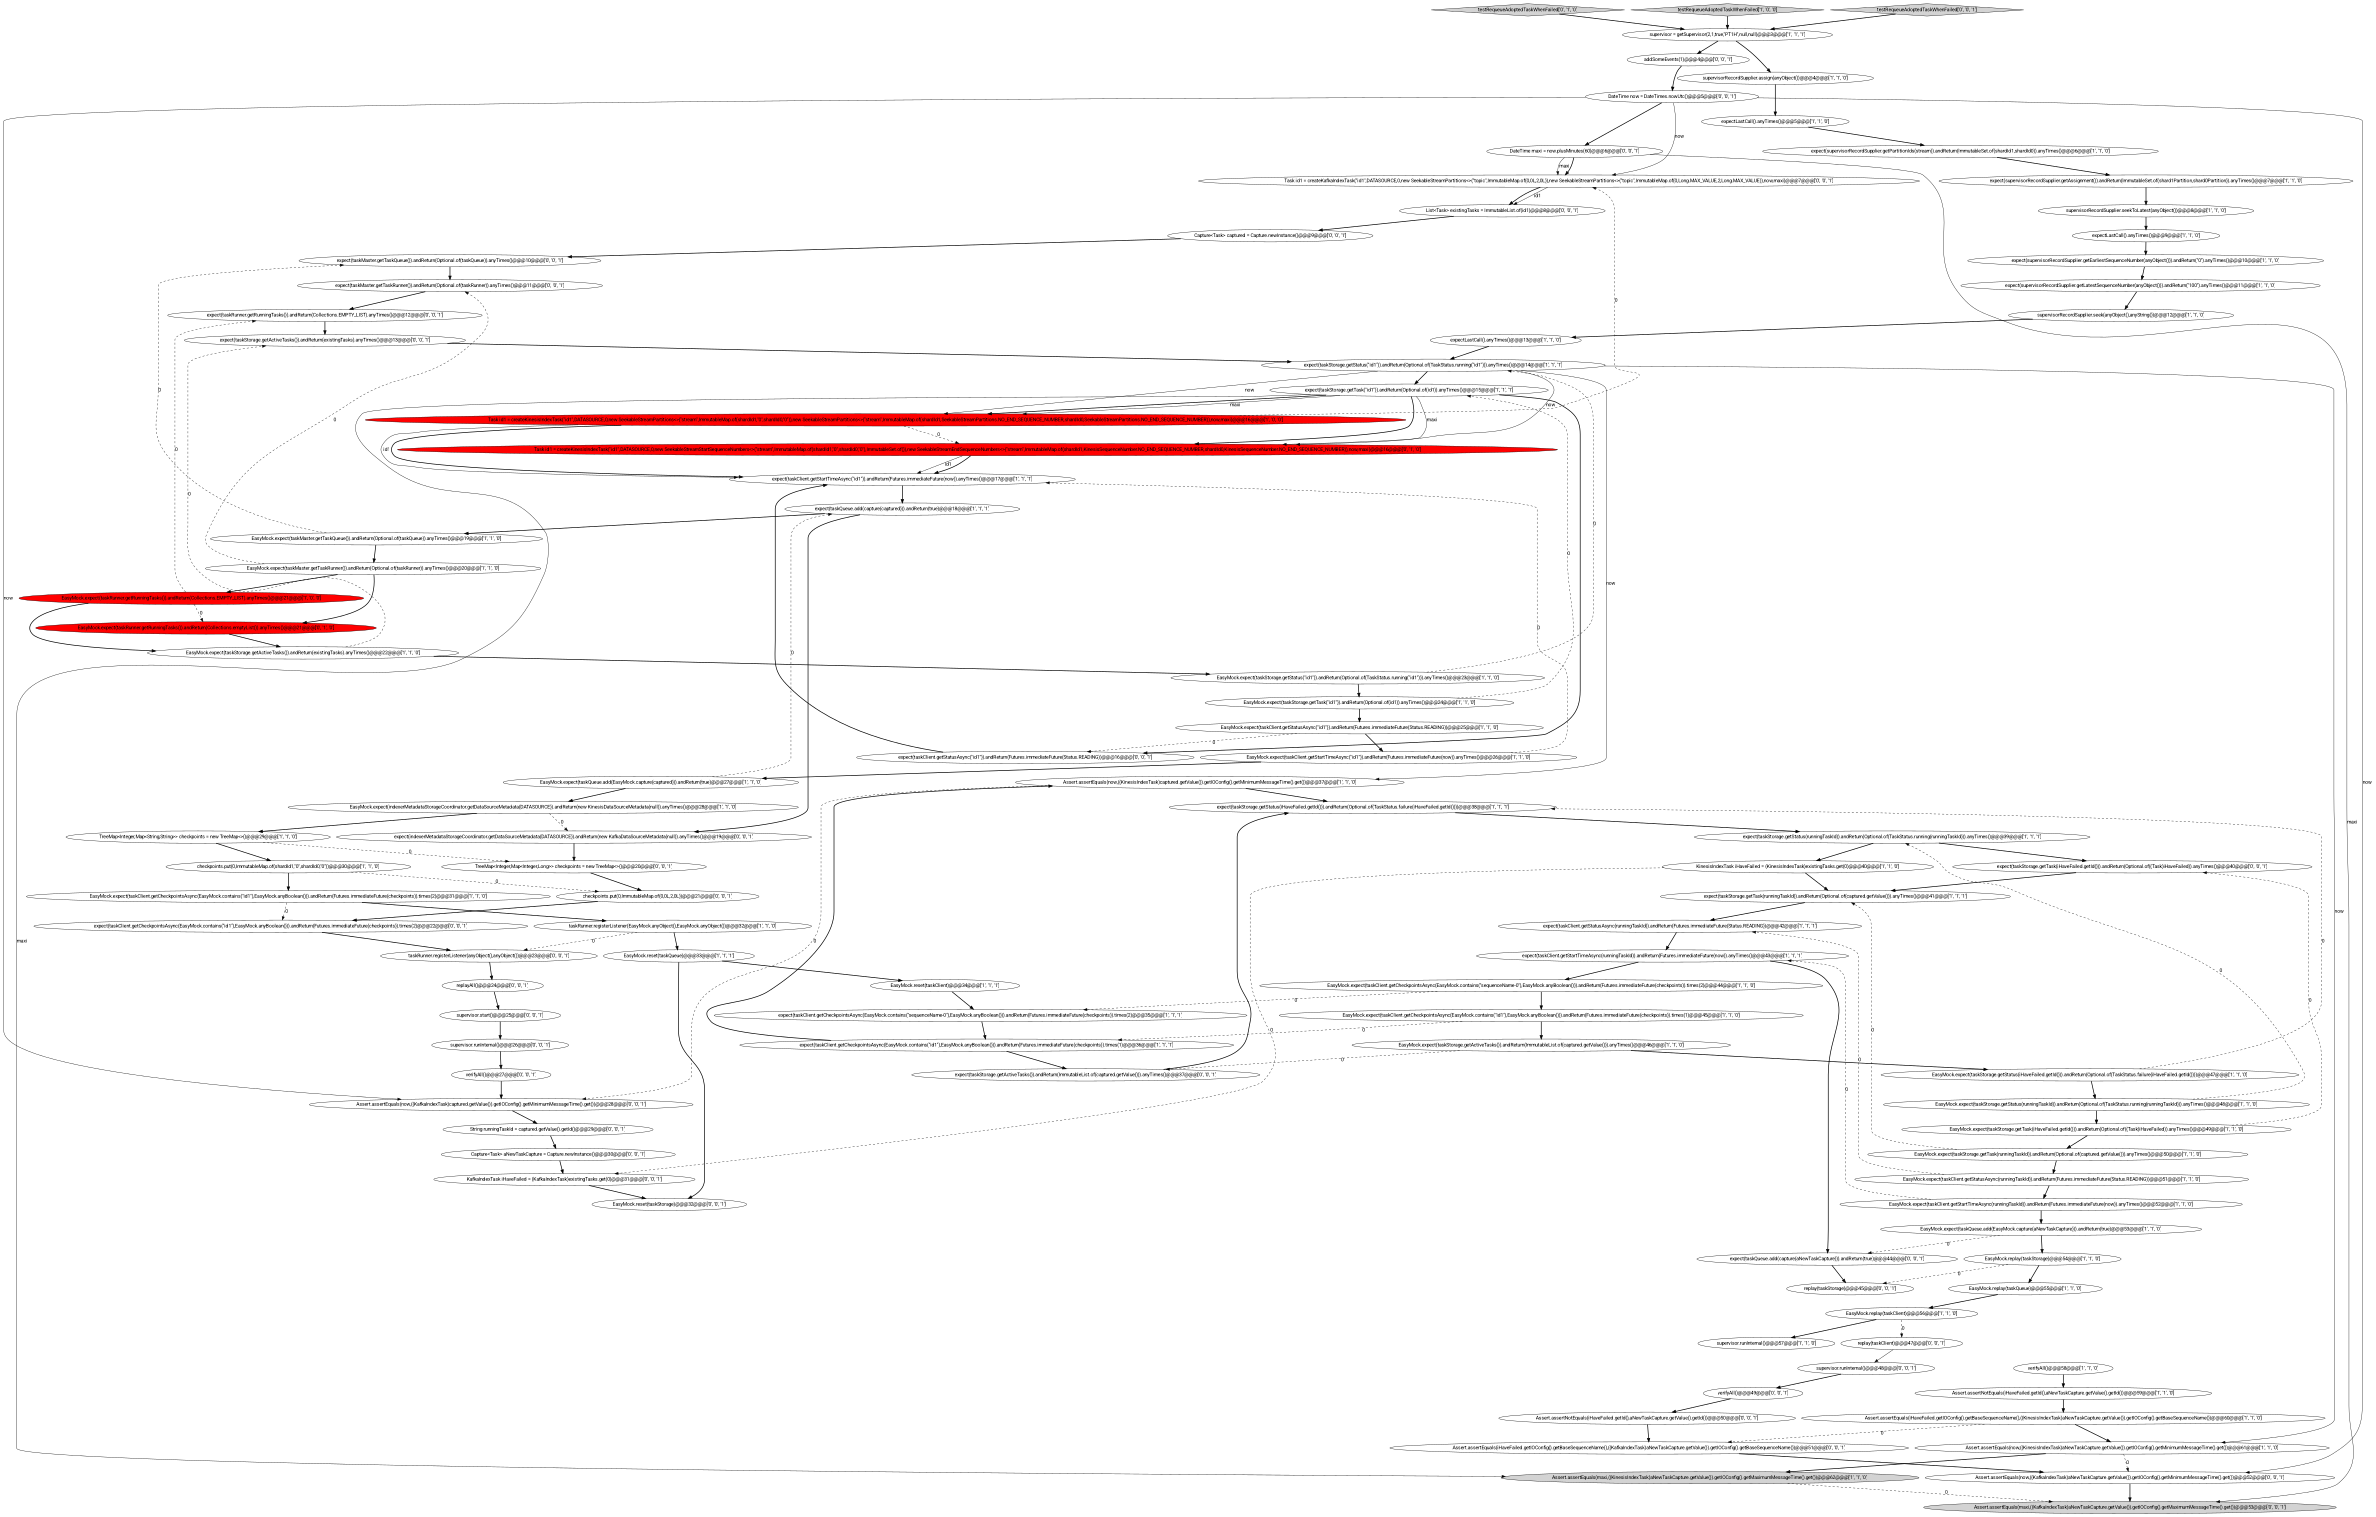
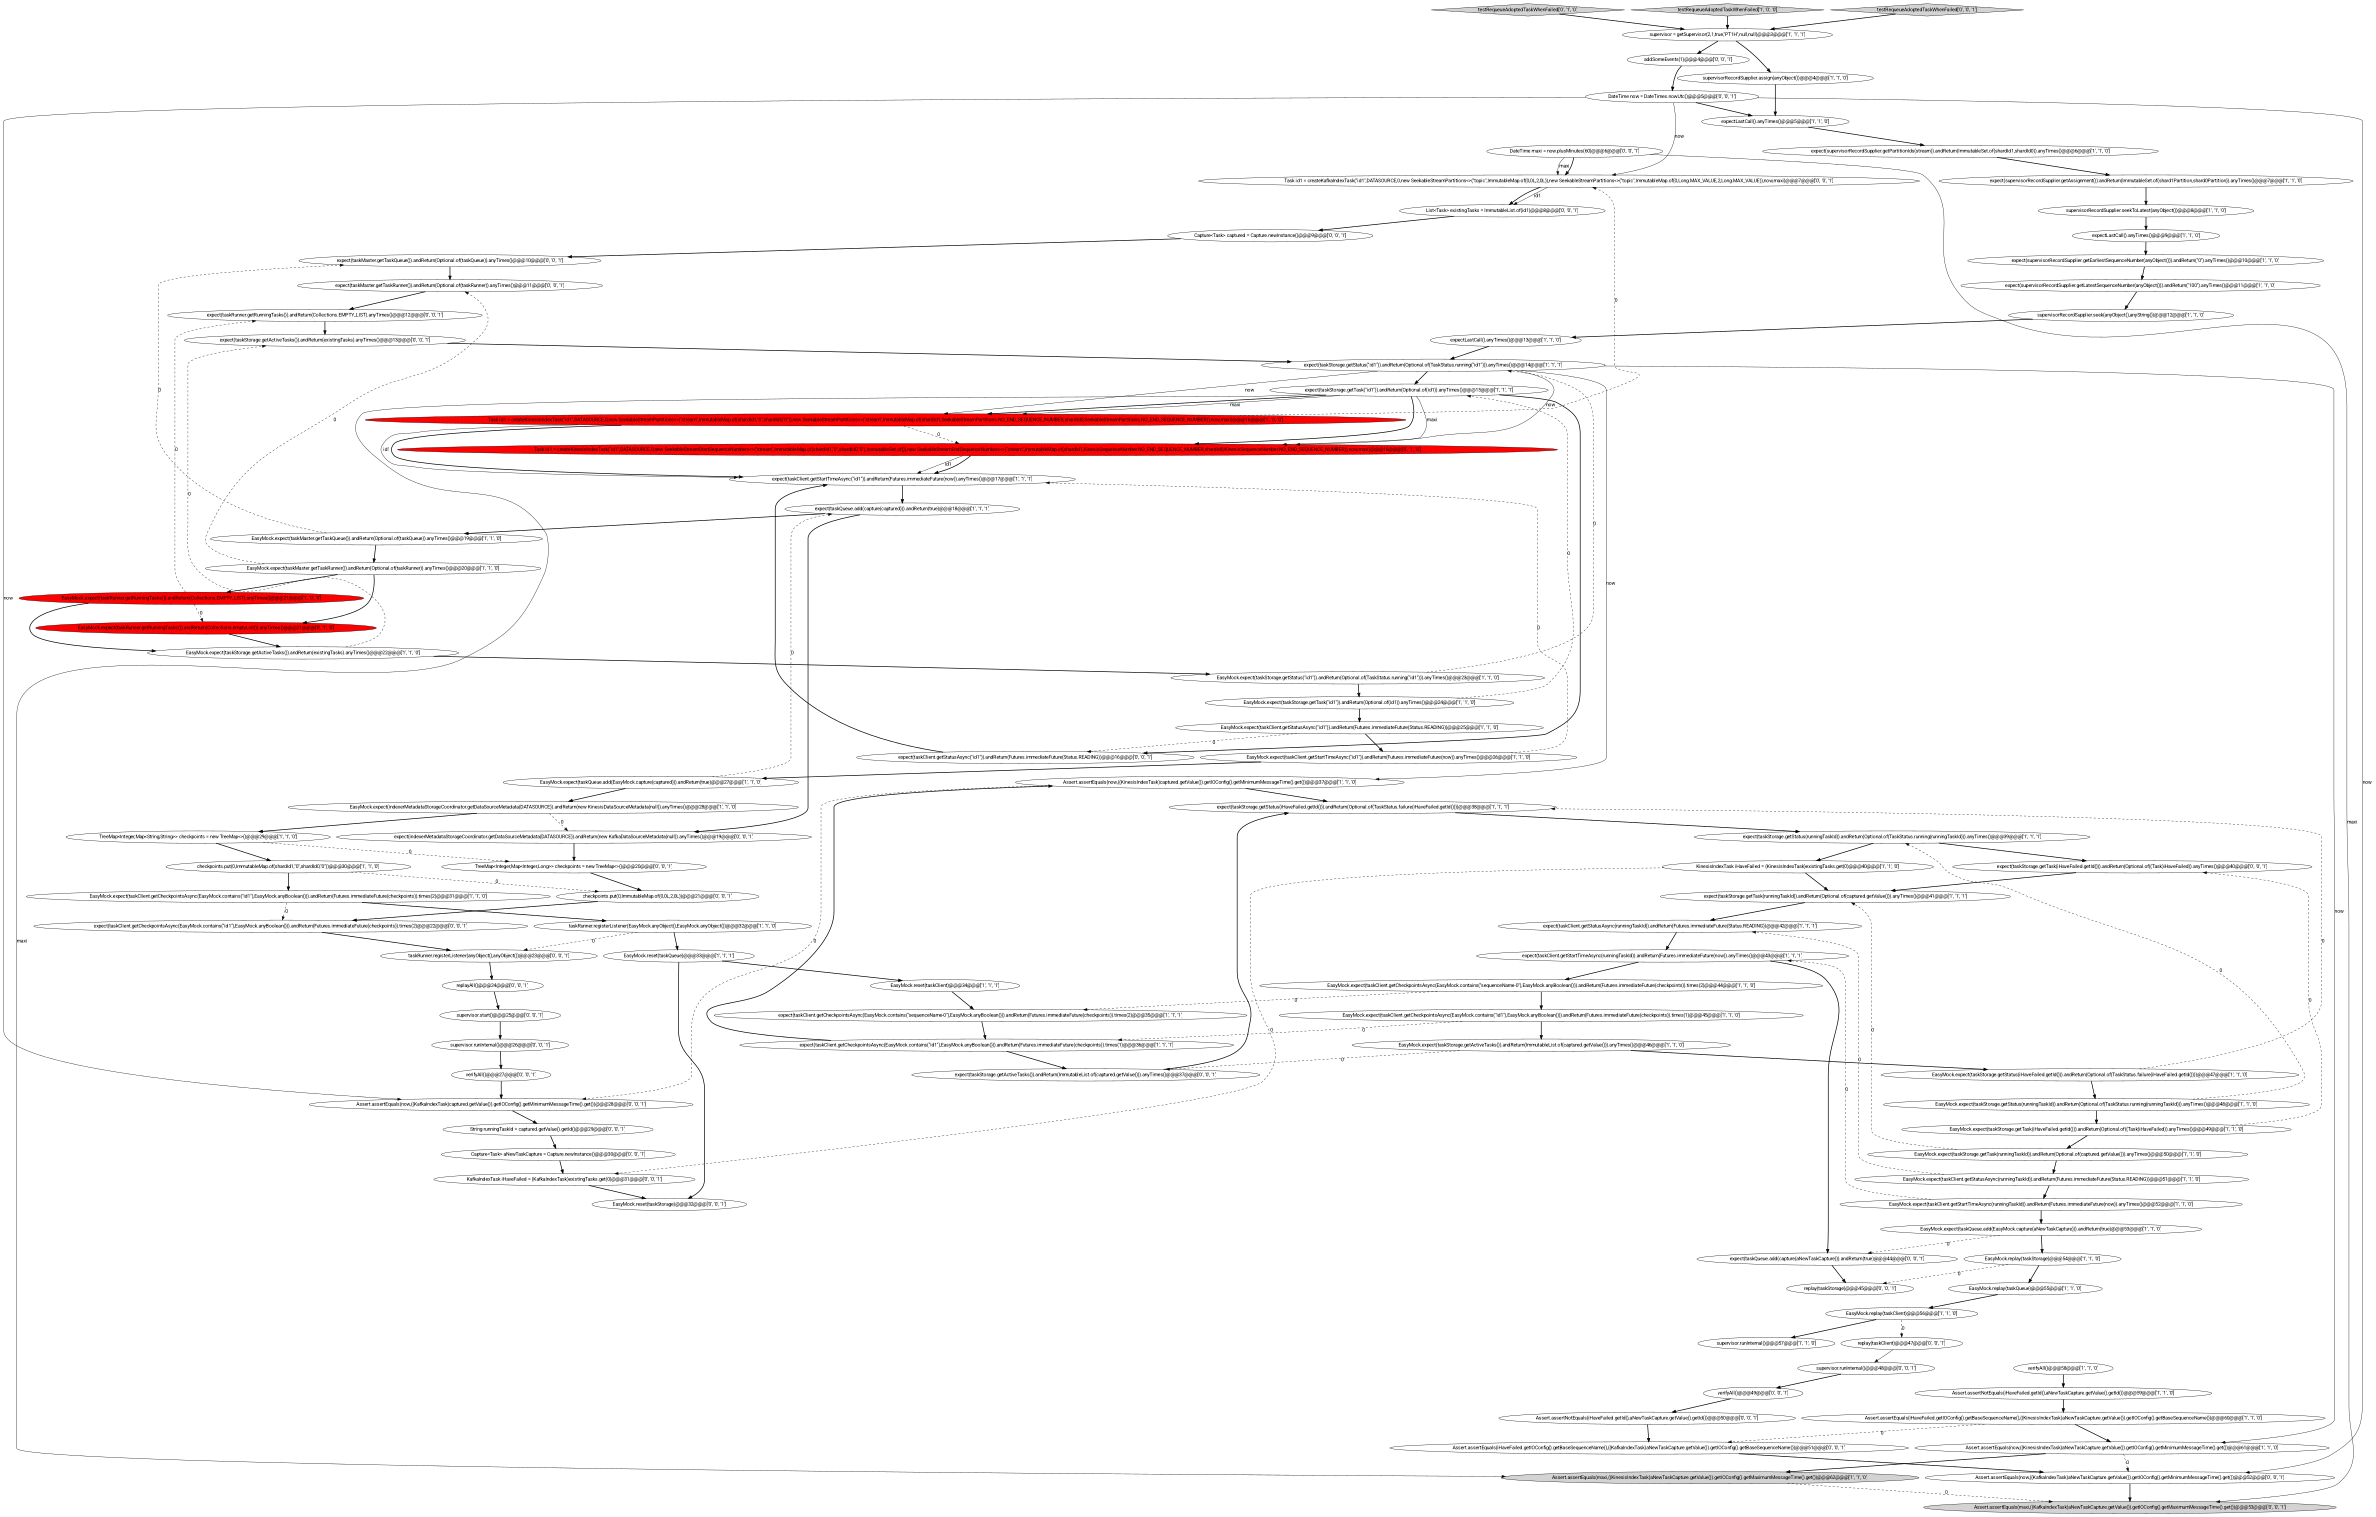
edge "DateTime now = DateTimes.nowUtc()@@@5@@@['0', '0', '1']" -> "DateTime maxi = now.plusMinutes(60)@@@6@@@['0', '0', '1']": now "DateTime now = DateTimes.nowUtc()@@@5@@@['0', '0', '1']" -> "expectLastCall().anyTimes()@@@5@@@['1', '1', '0']"
